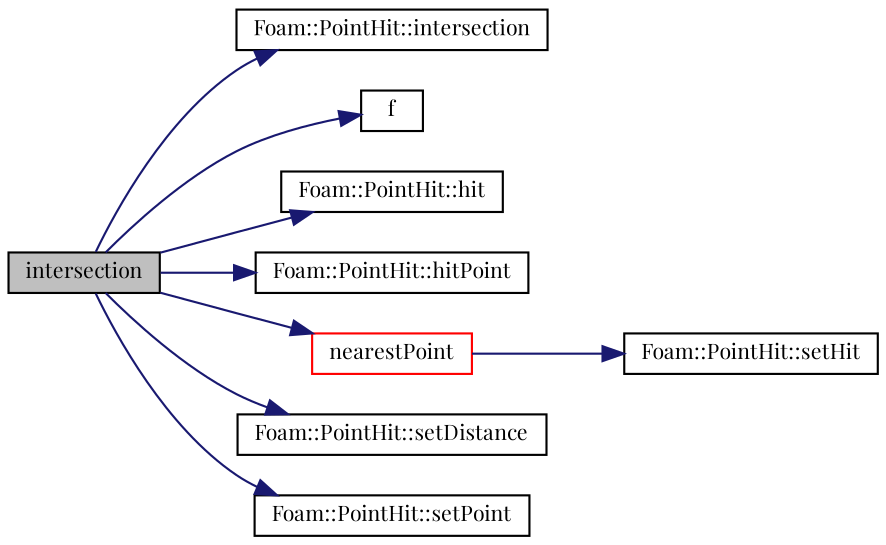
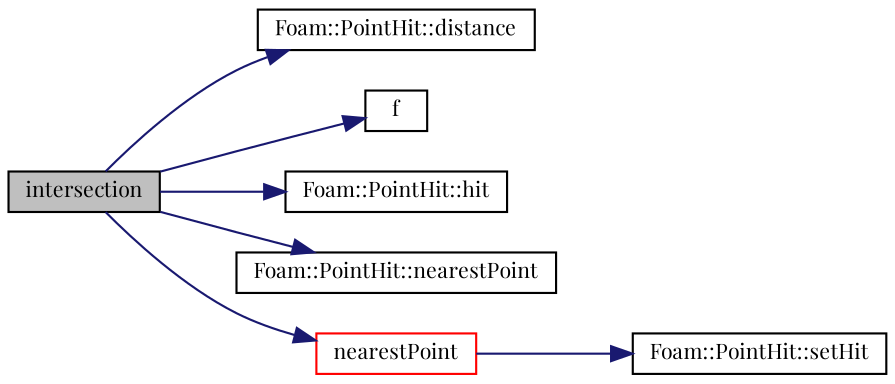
node "Foam::PointHit::intersection": label "Foam::PointHit::intersection" -> "Foam::PointHit::distance"
node "Foam::PointHit::hitPoint": label "Foam::PointHit::hitPoint" -> "Foam::PointHit::nearestPoint"
node "Foam::PointHit::setDistance": removed
node "Foam::PointHit::setPoint": removed
